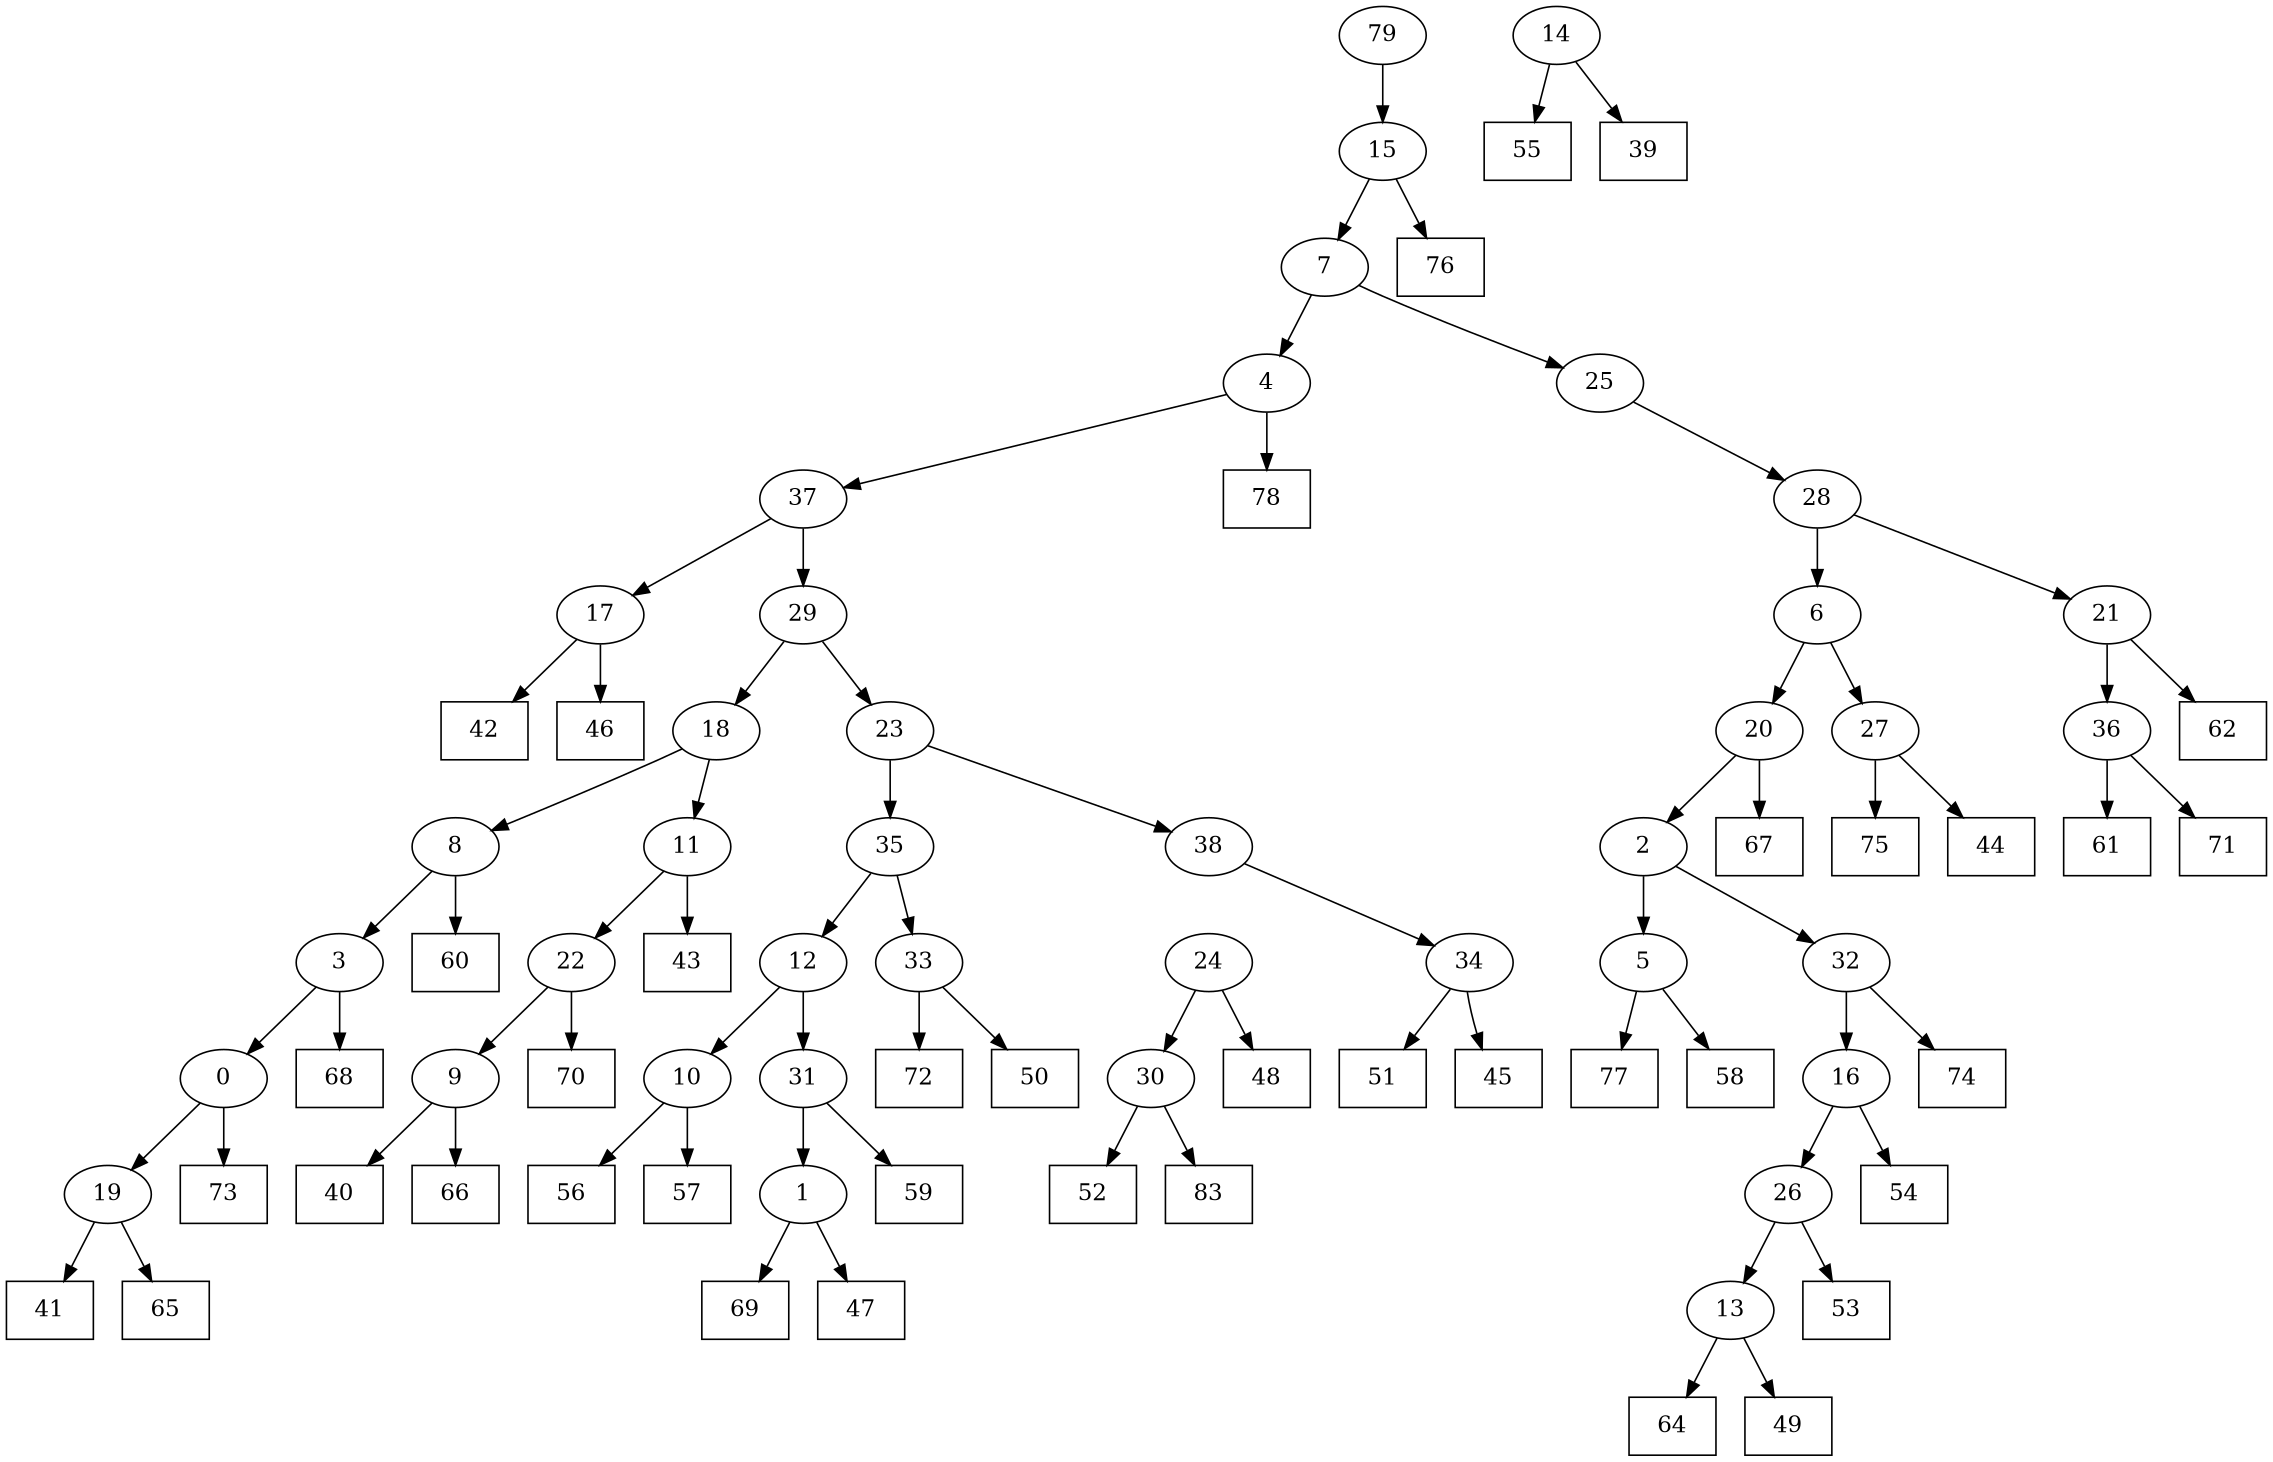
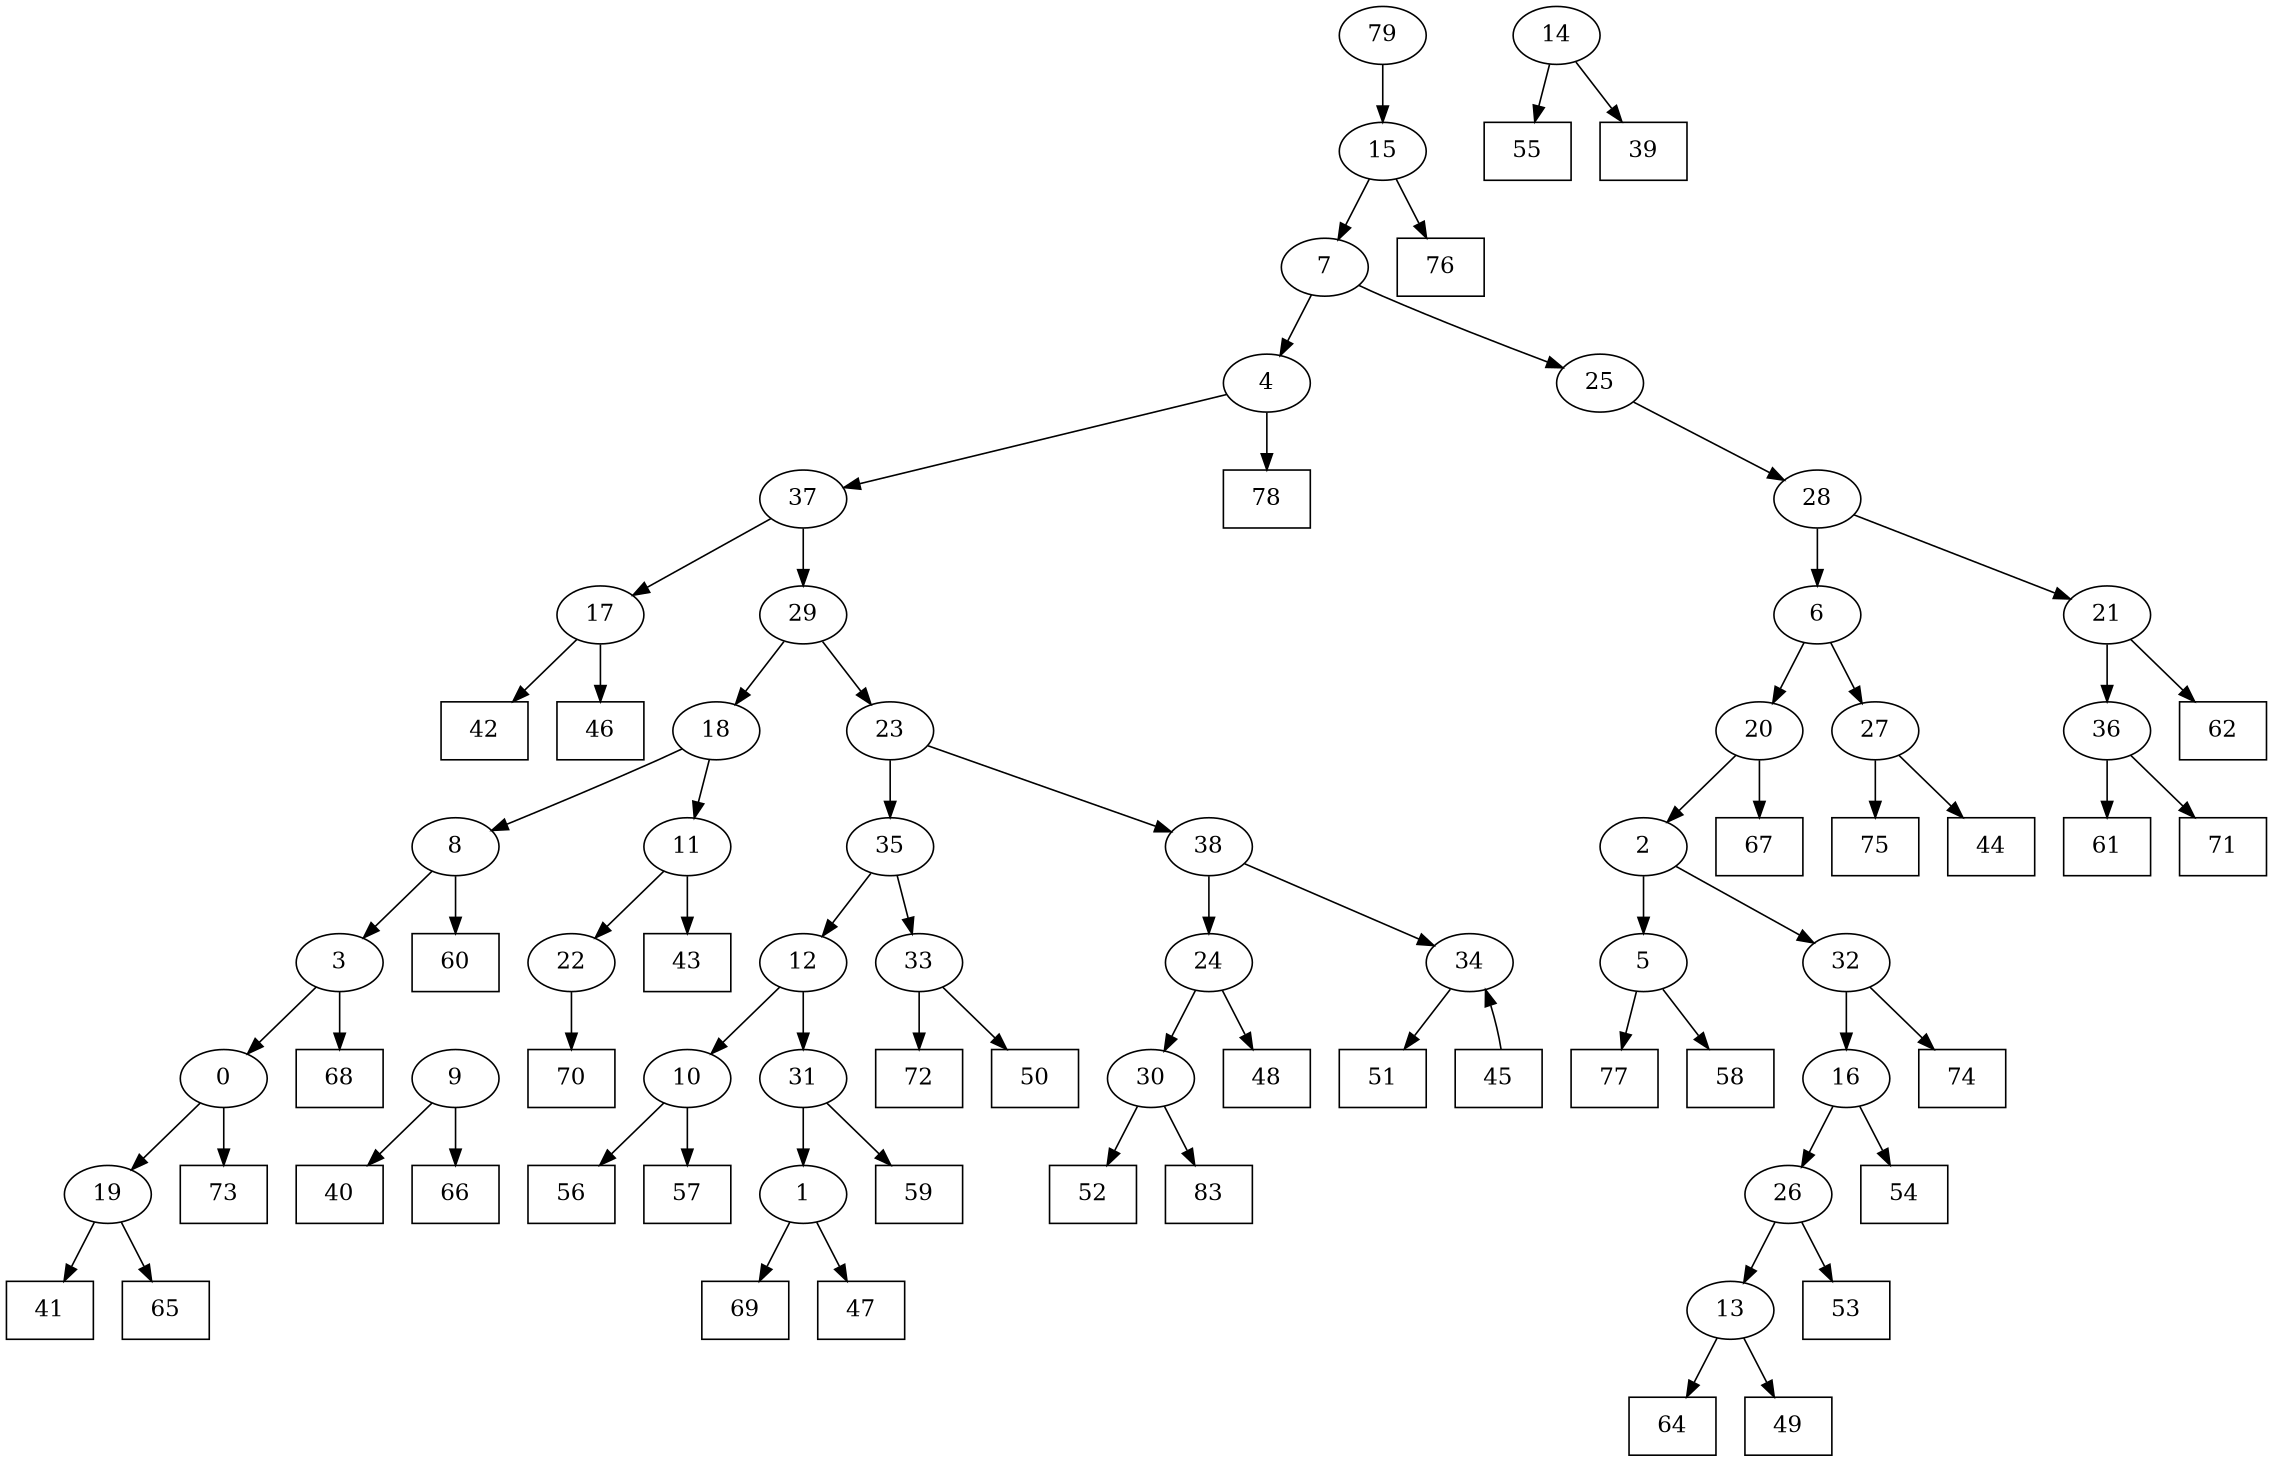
edge "38" -> "24": added
edge "34" -> "45": reversed
edge "22" -> "9": removed
